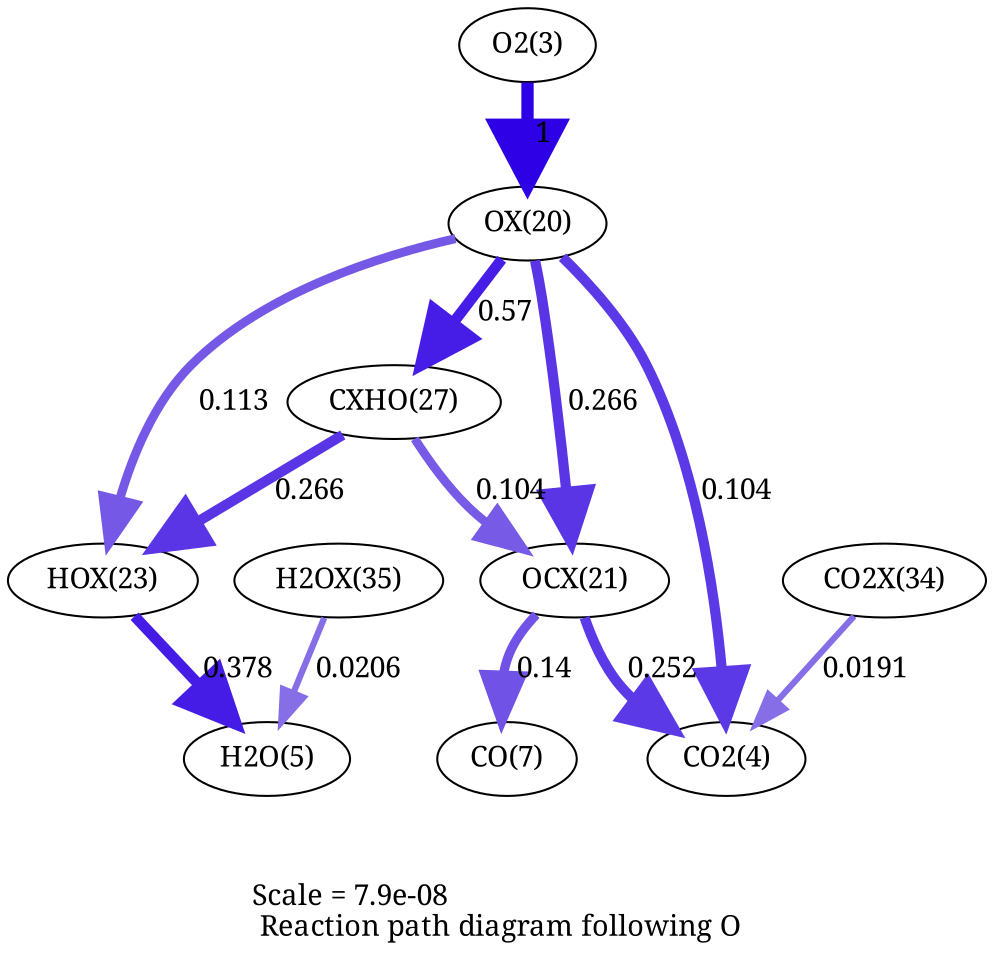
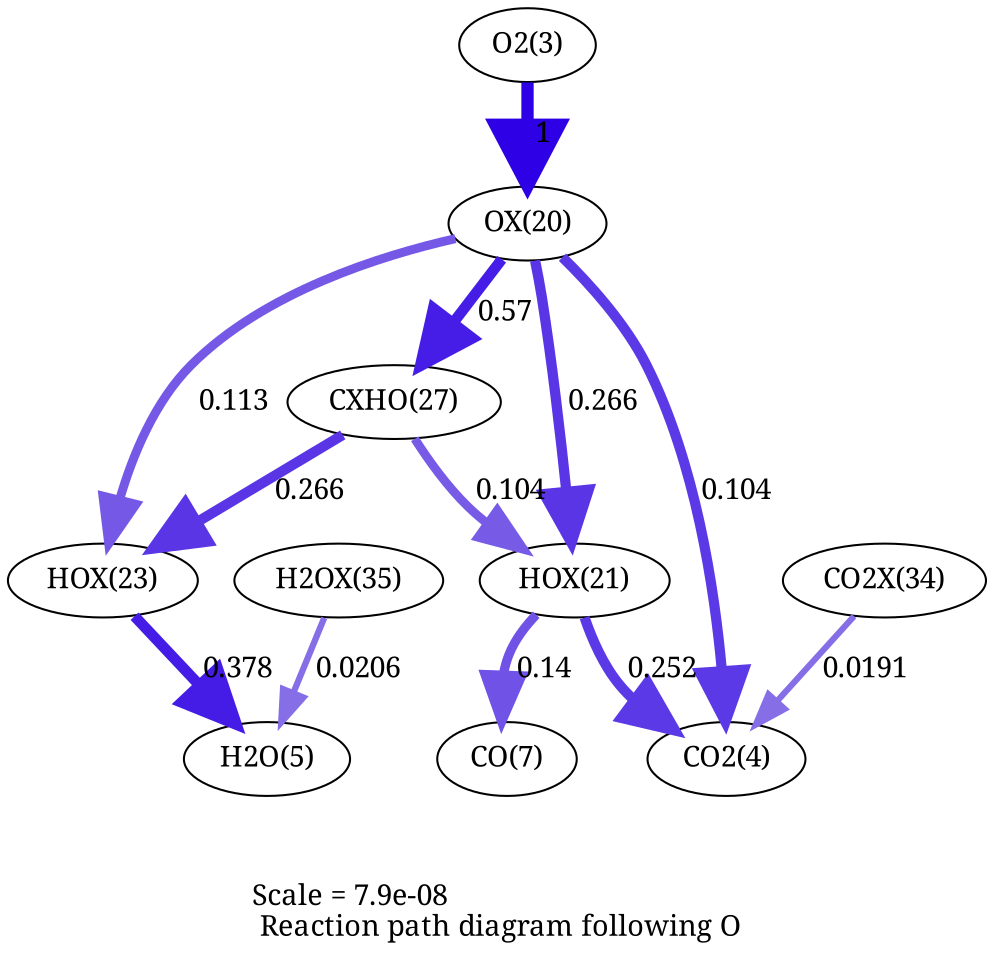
node "OCX(21)": label "OCX(21)" -> "HOX(21)"
